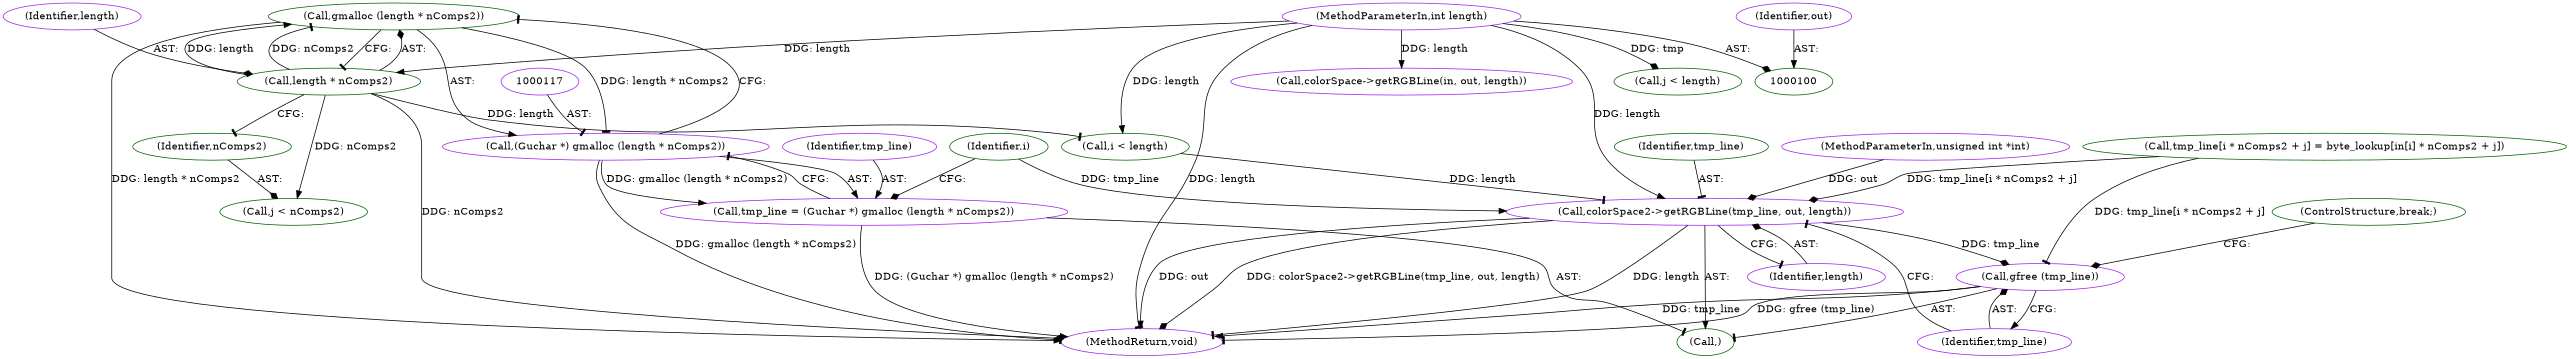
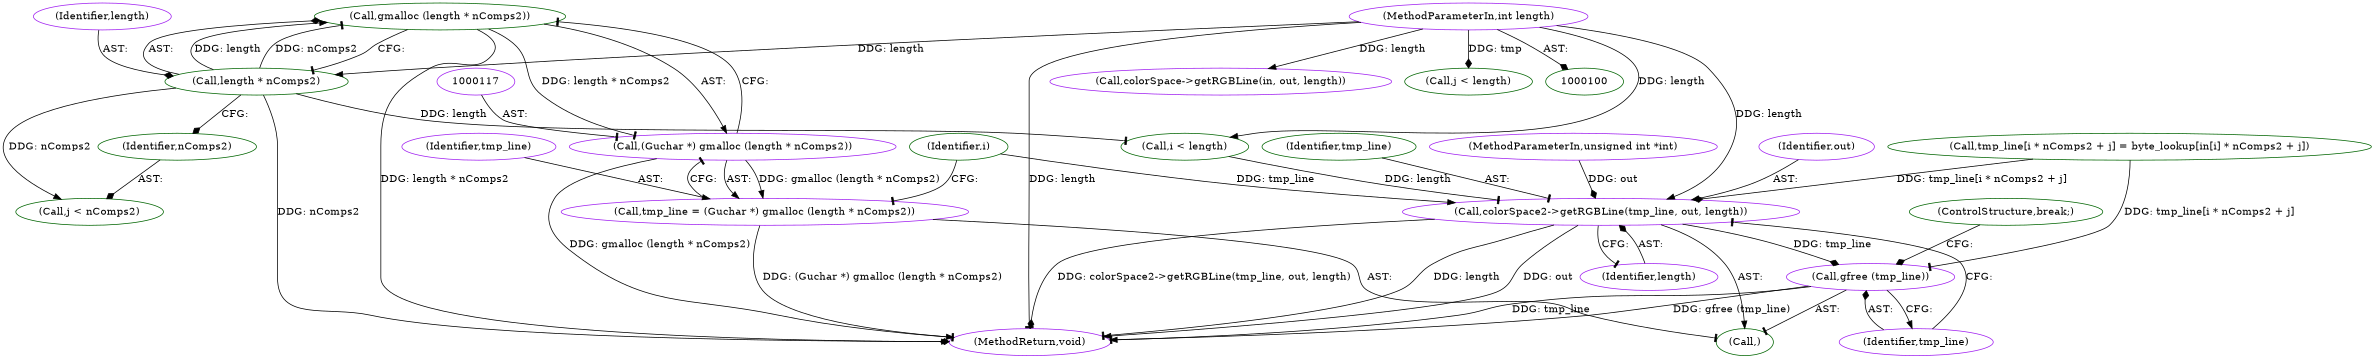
edge "(Identifier,out)" -> "1000100": now "(Identifier,out)" -> "(Call,colorSpace2->getRGBLine(tmp_line, out, length))"
edge "(Call,length * nComps2)" -> "(Identifier,nComps2)": arrowhead tee -> diamond
edge "(Identifier,i)" -> "(Call,tmp_line = (Guchar *) gmalloc (length * nComps2))": arrowhead diamond -> tee
